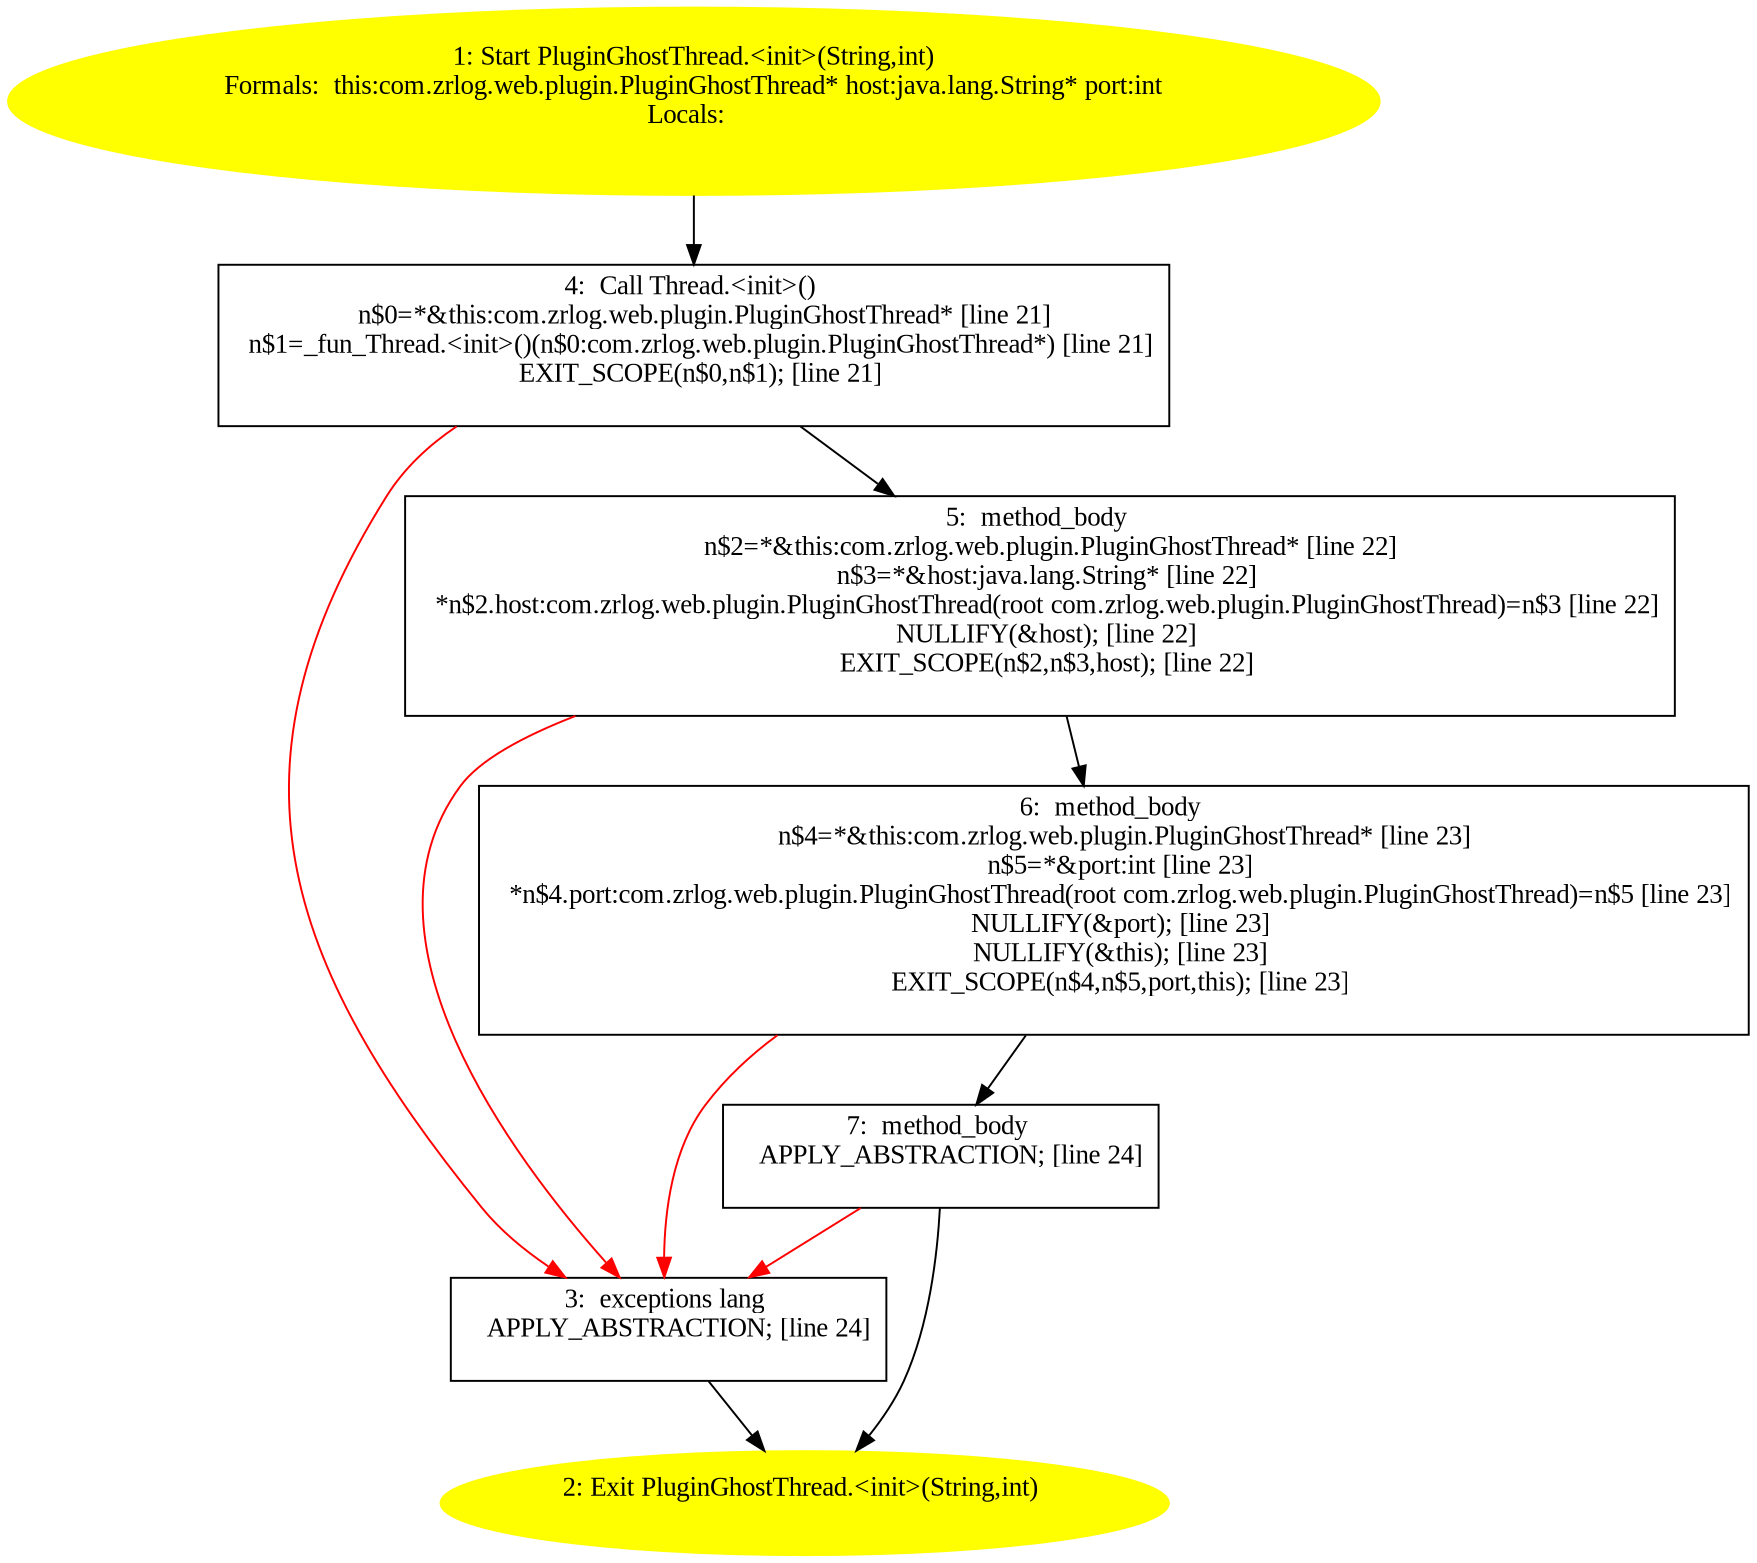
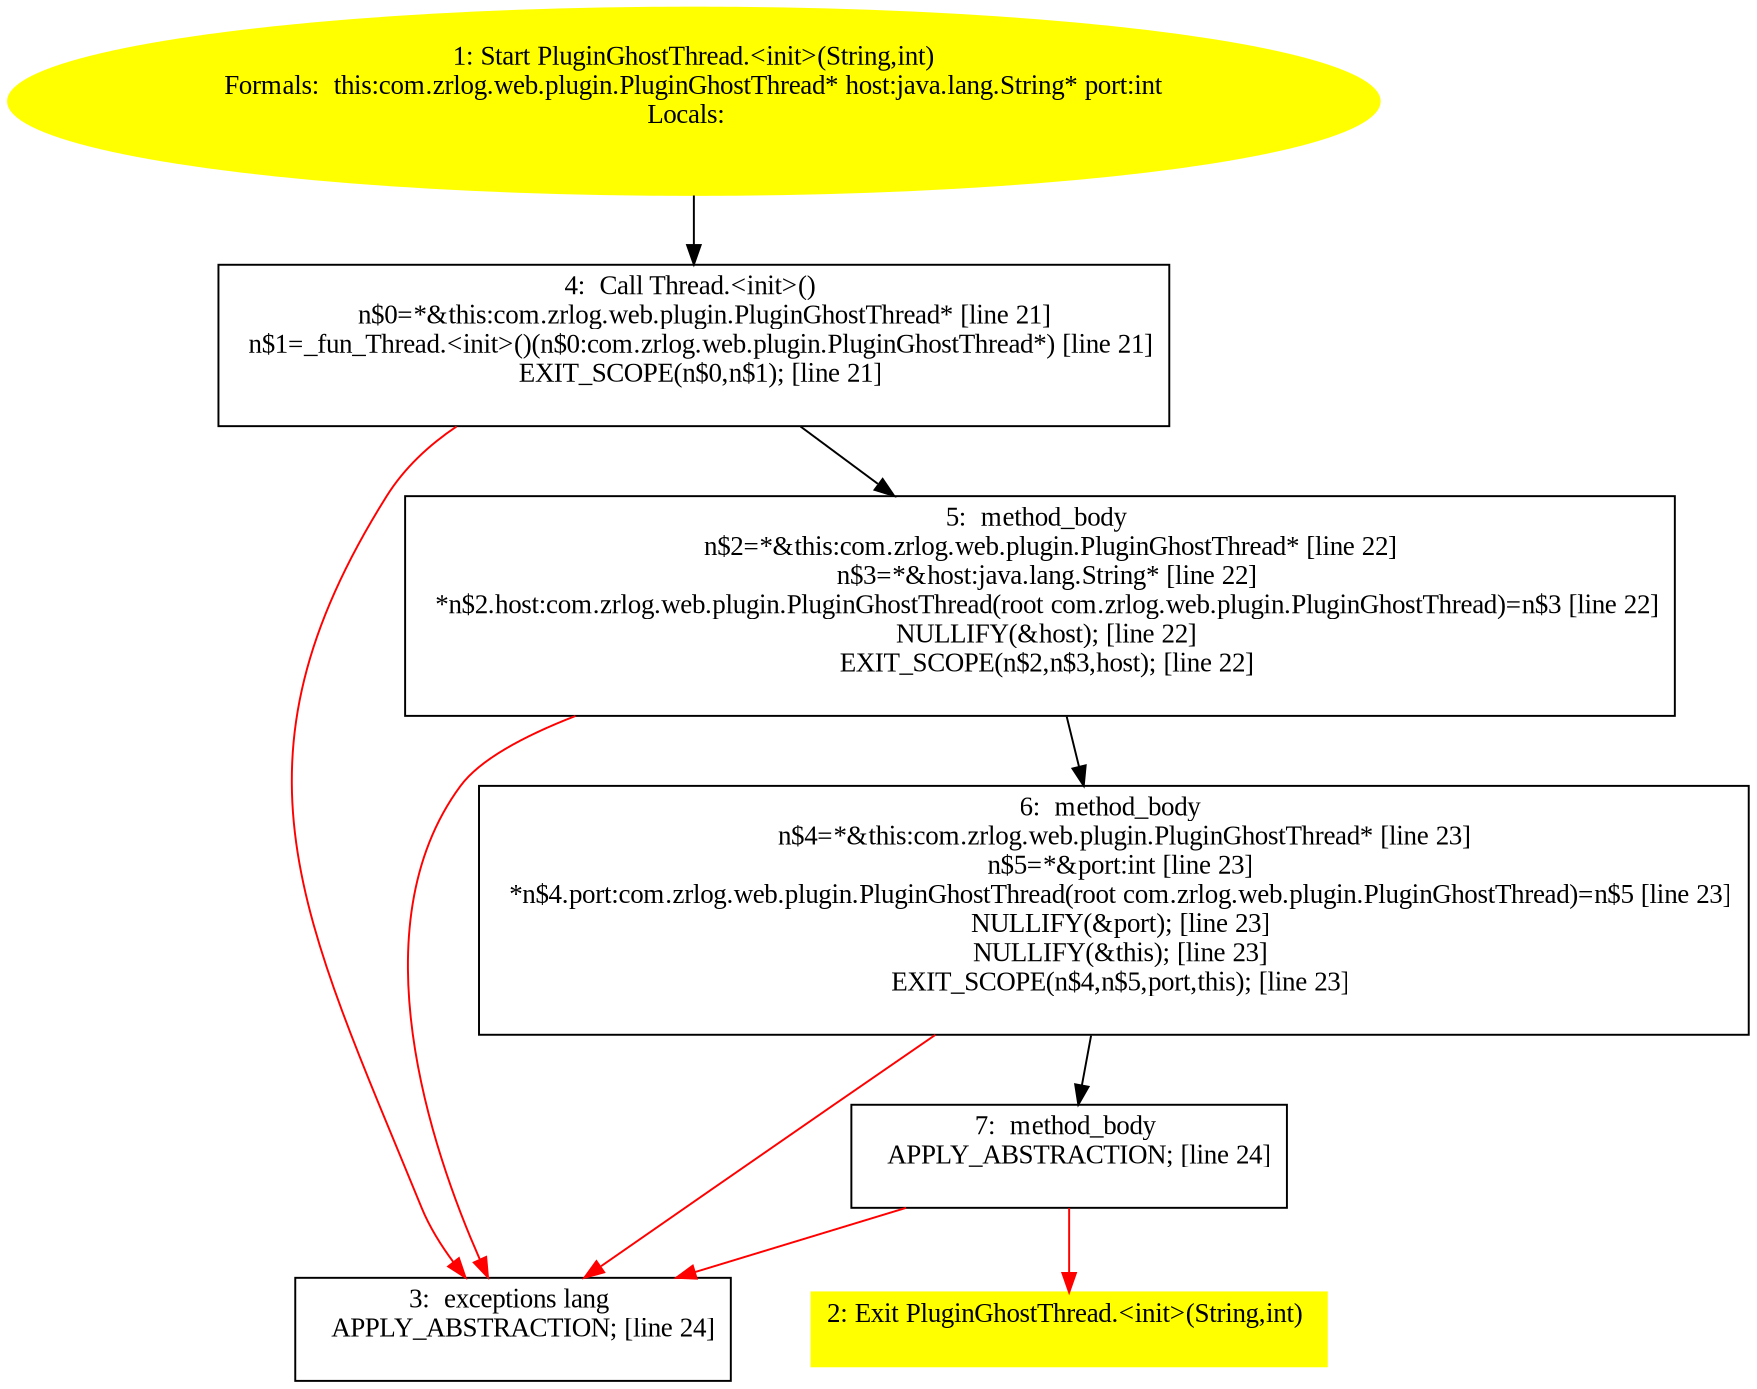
edge "7:  method_body APPLY_ABSTRACTION; [line 24]" -> "2: Exit PluginGhostThread.<init>(String,int)": color black -> red
edge "3:  exceptions lang APPLY_ABSTRACTION; [line 24]" -> "2: Exit PluginGhostThread.<init>(String,int)": removed
node "2: Exit PluginGhostThread.<init>(String,int)": shape ellipse -> box
